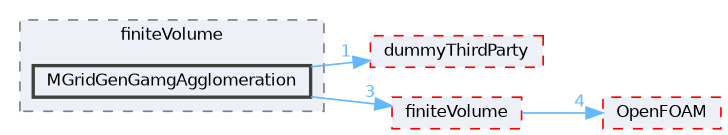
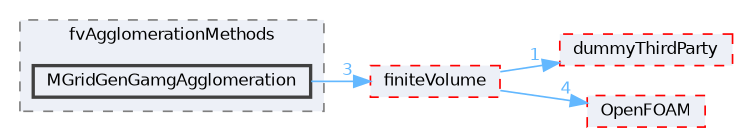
cluster "finiteVolume": label "finiteVolume" -> "fvAgglomerationMethods"
edge "MGridGenGamgAgglomeration" -> "dummyThirdParty": now "finiteVolume" -> "dummyThirdParty"
